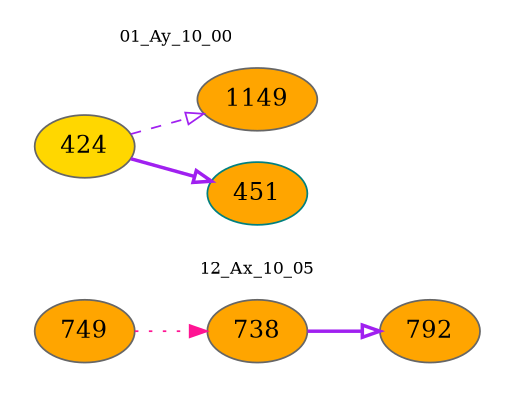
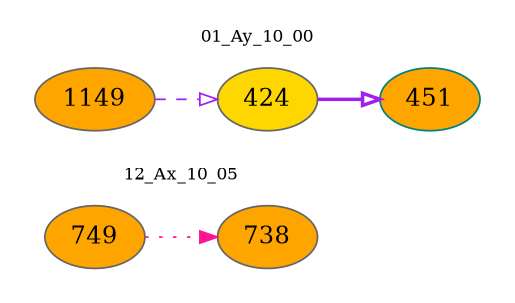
edge "424" -> "1149": reversed
node "792": removed
